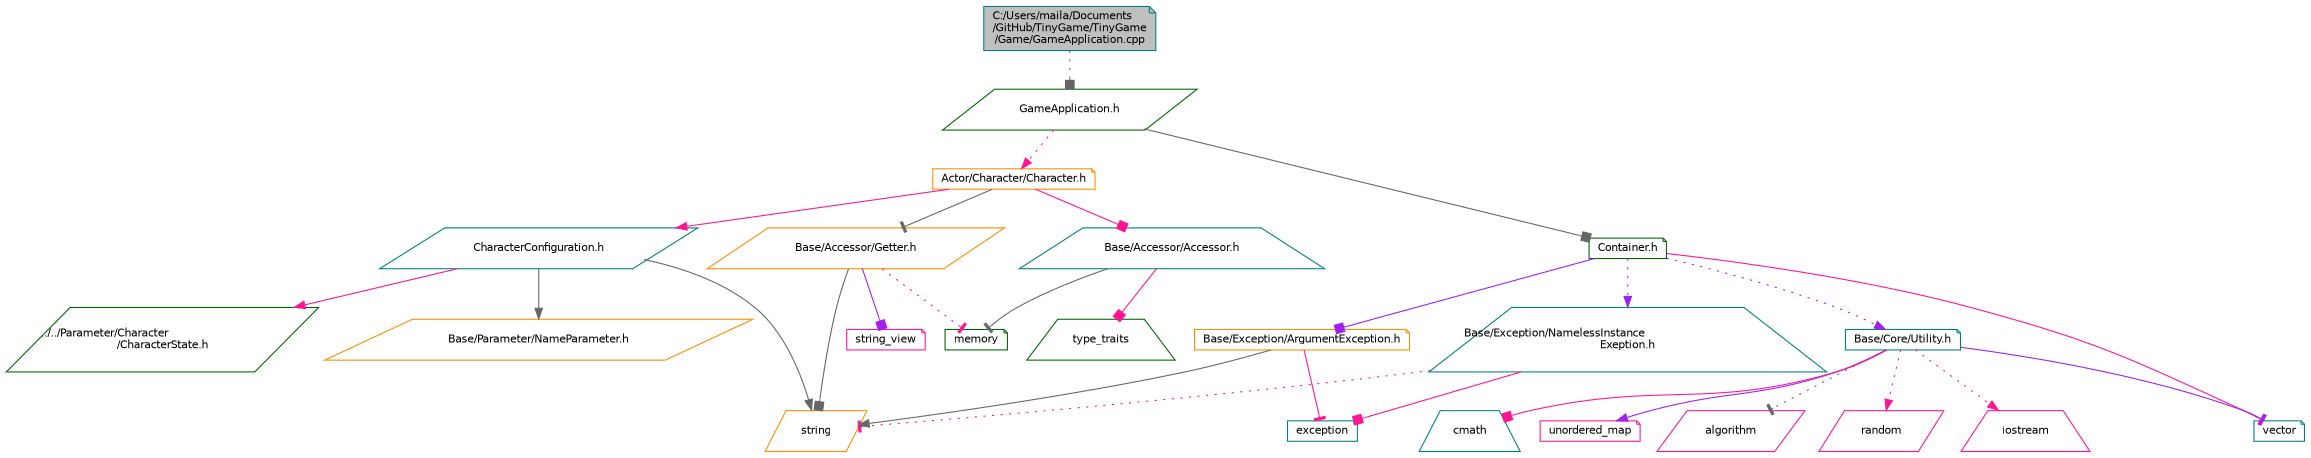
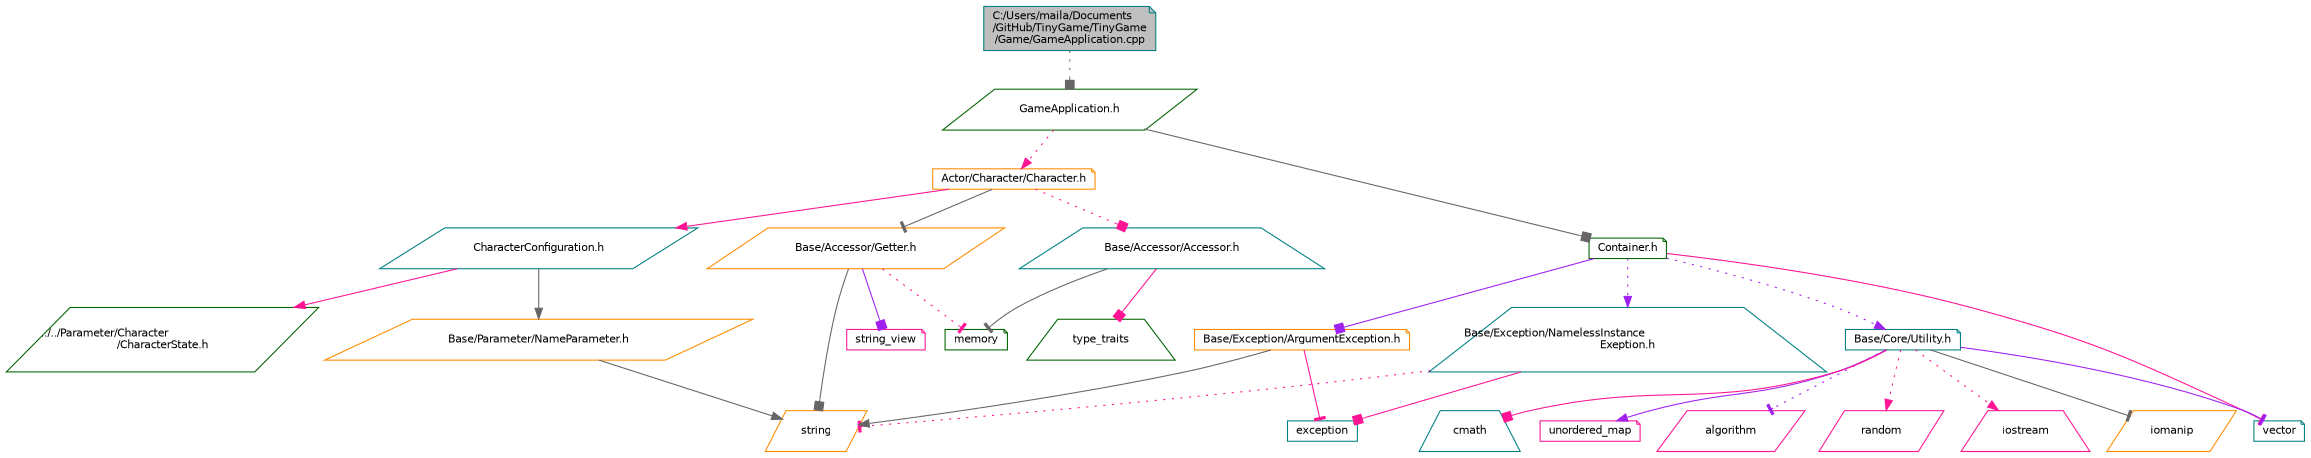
edge "Actor/Character/Character.h" -> "Base/Accessor/Accessor.h": style solid -> dotted
edge "CharacterConfiguration.h" -> "string": now "Base/Parameter/NameParameter.h" -> "string"
edge "Base/Core/Utility.h" -> "algorithm": color gray40 -> purple
node "iomanip": added
